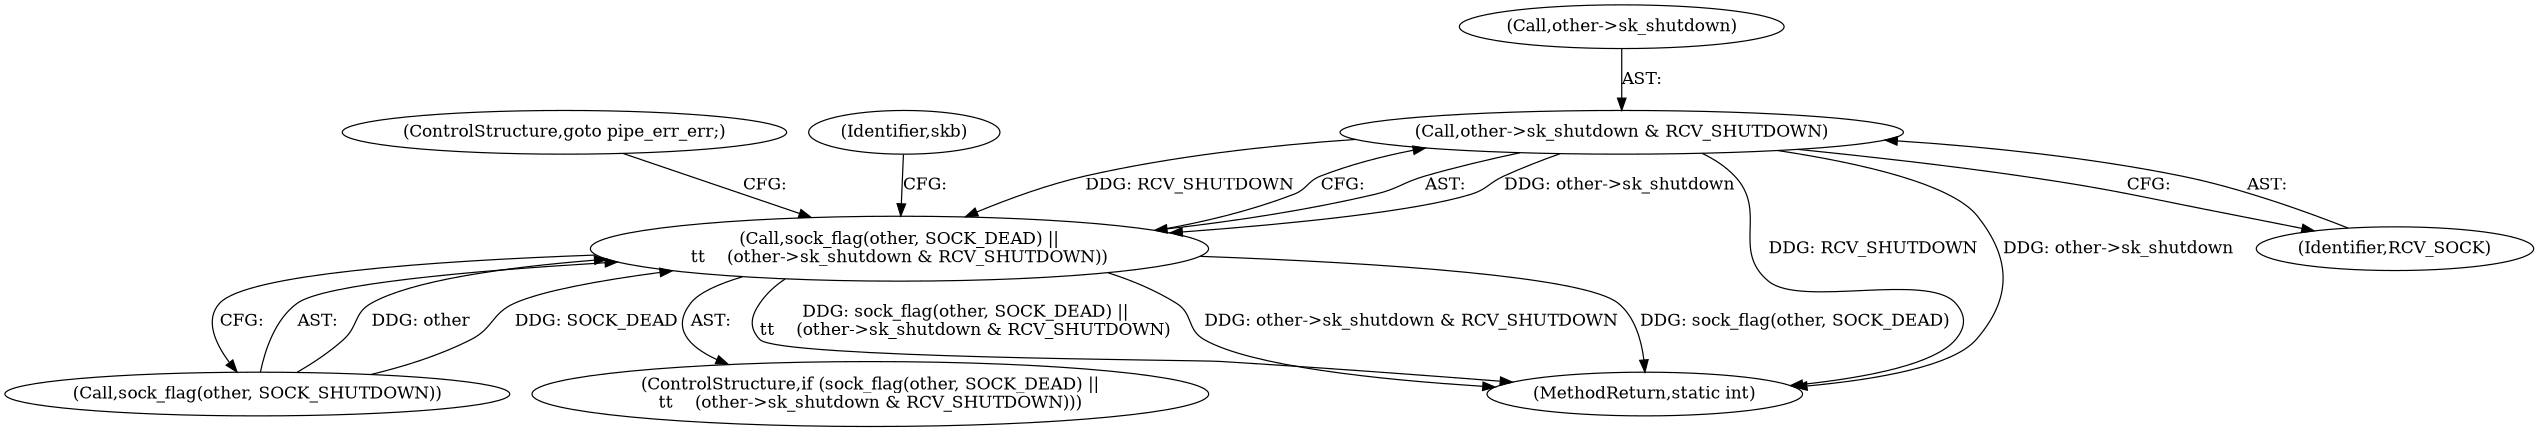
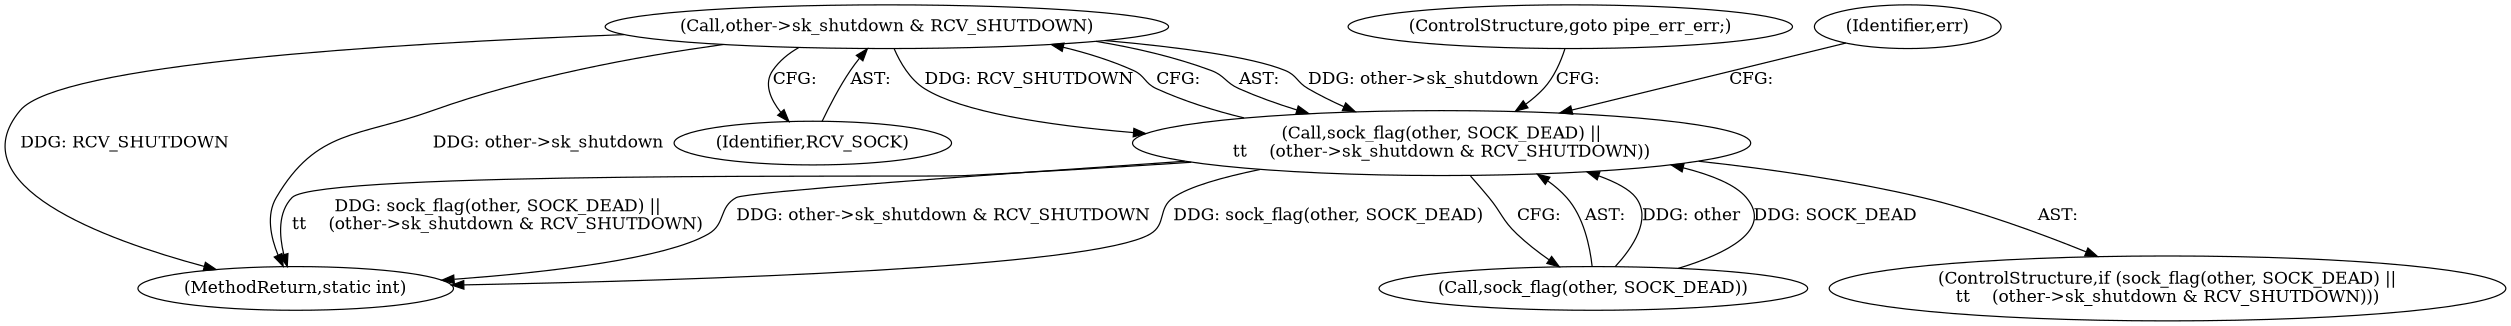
node "(Call,other->sk_shutdown)": removed
node "(Identifier,skb)": label "(Identifier,skb)" -> "(Identifier,err)"
node "(Call,sock_flag(other, SOCK_SHUTDOWN))": label "(Call,sock_flag(other, SOCK_SHUTDOWN))" -> "(Call,sock_flag(other, SOCK_DEAD))"
